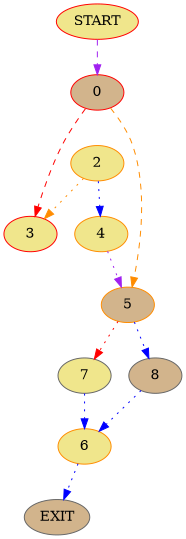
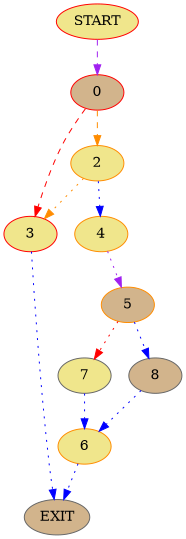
edge "0" -> "5": now "0" -> "2"
edge "3" -> "EXIT": added
